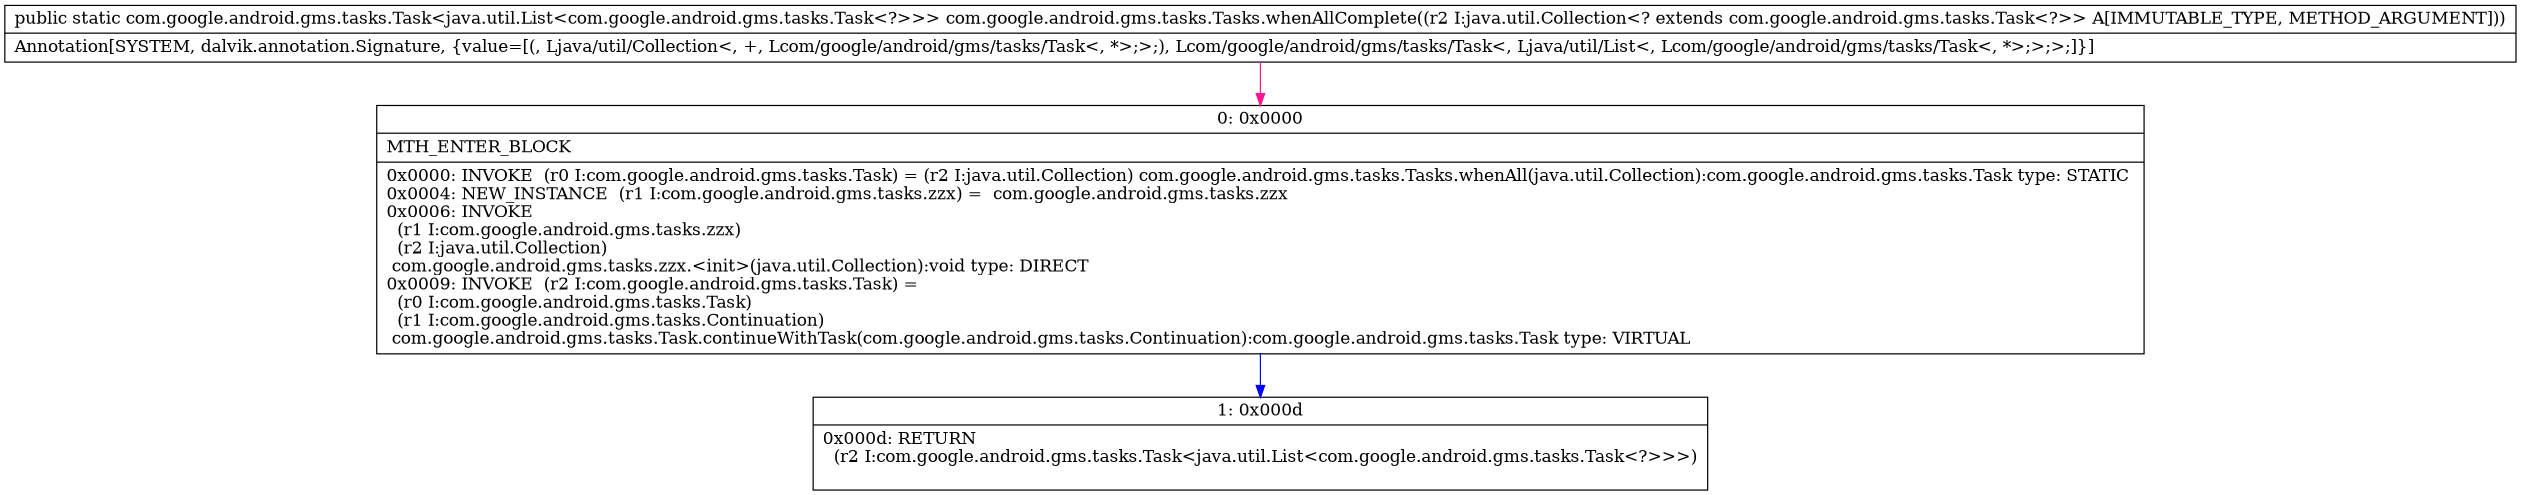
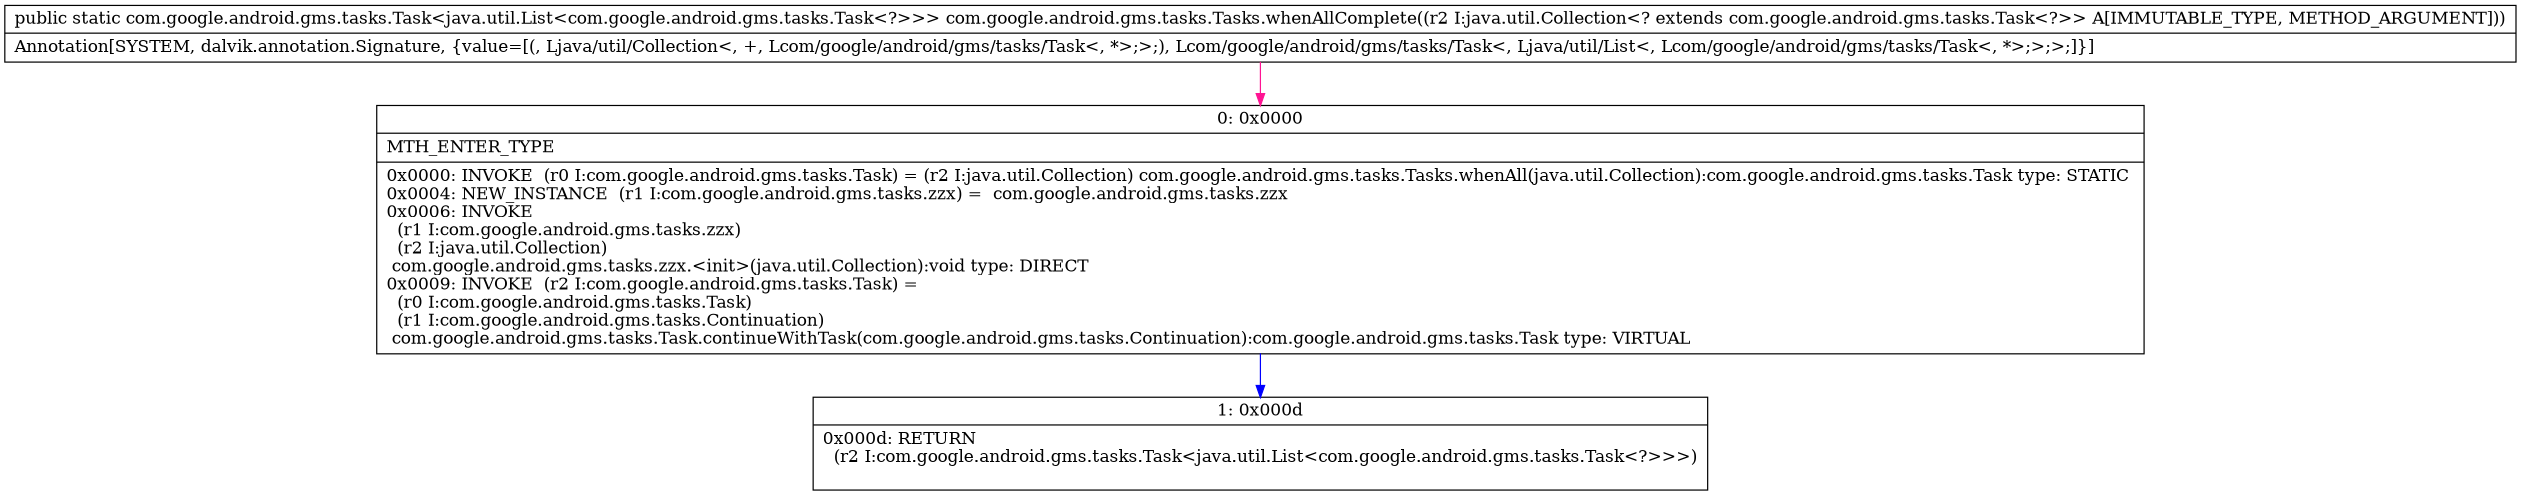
node "0: 0x0000": text "MTH_ENTER_BLOCK" -> "MTH_ENTER_TYPE"
